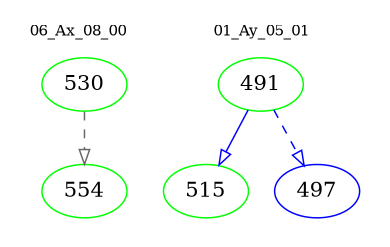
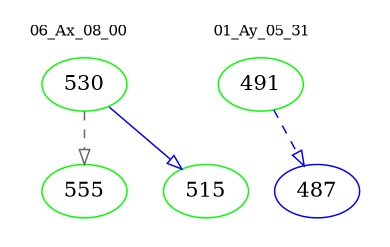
cluster "01_Ay_05_01": label "01_Ay_05_01" -> "01_Ay_05_31"
edge "491" -> "515": now "530" -> "515"
node "554": label "554" -> "555"
node "497": label "497" -> "487"
